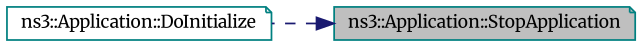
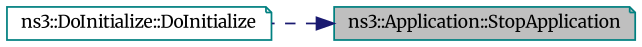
node "ns3::Application::DoInitialize": label "ns3::Application::DoInitialize" -> "ns3::DoInitialize::DoInitialize"
